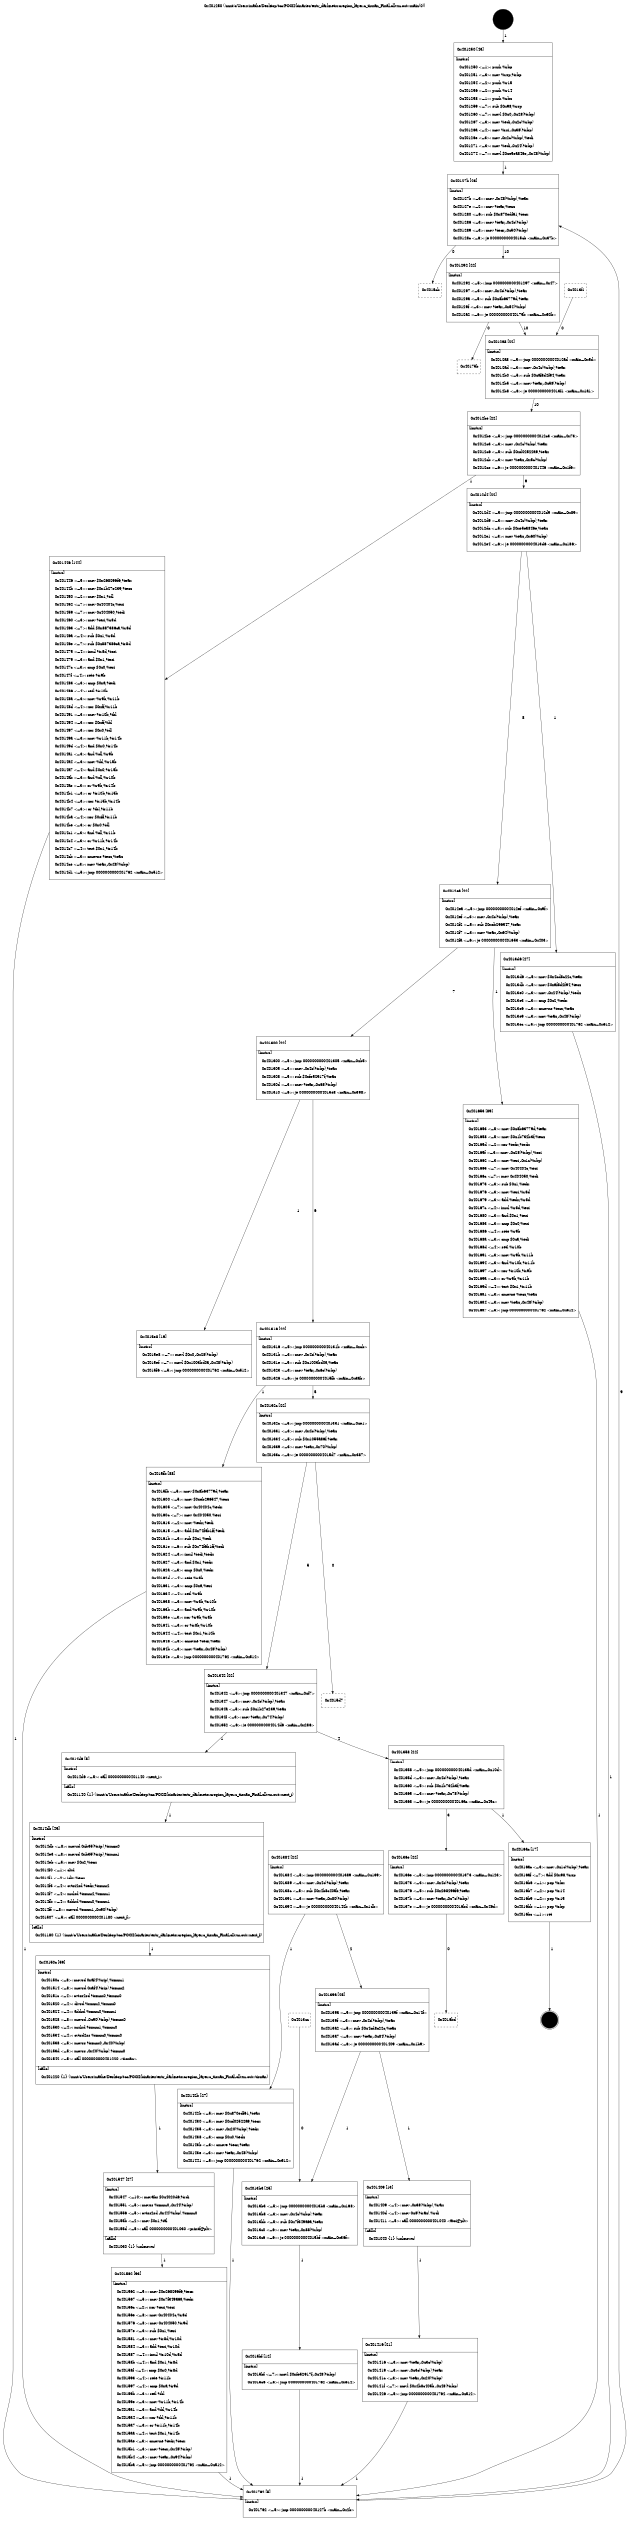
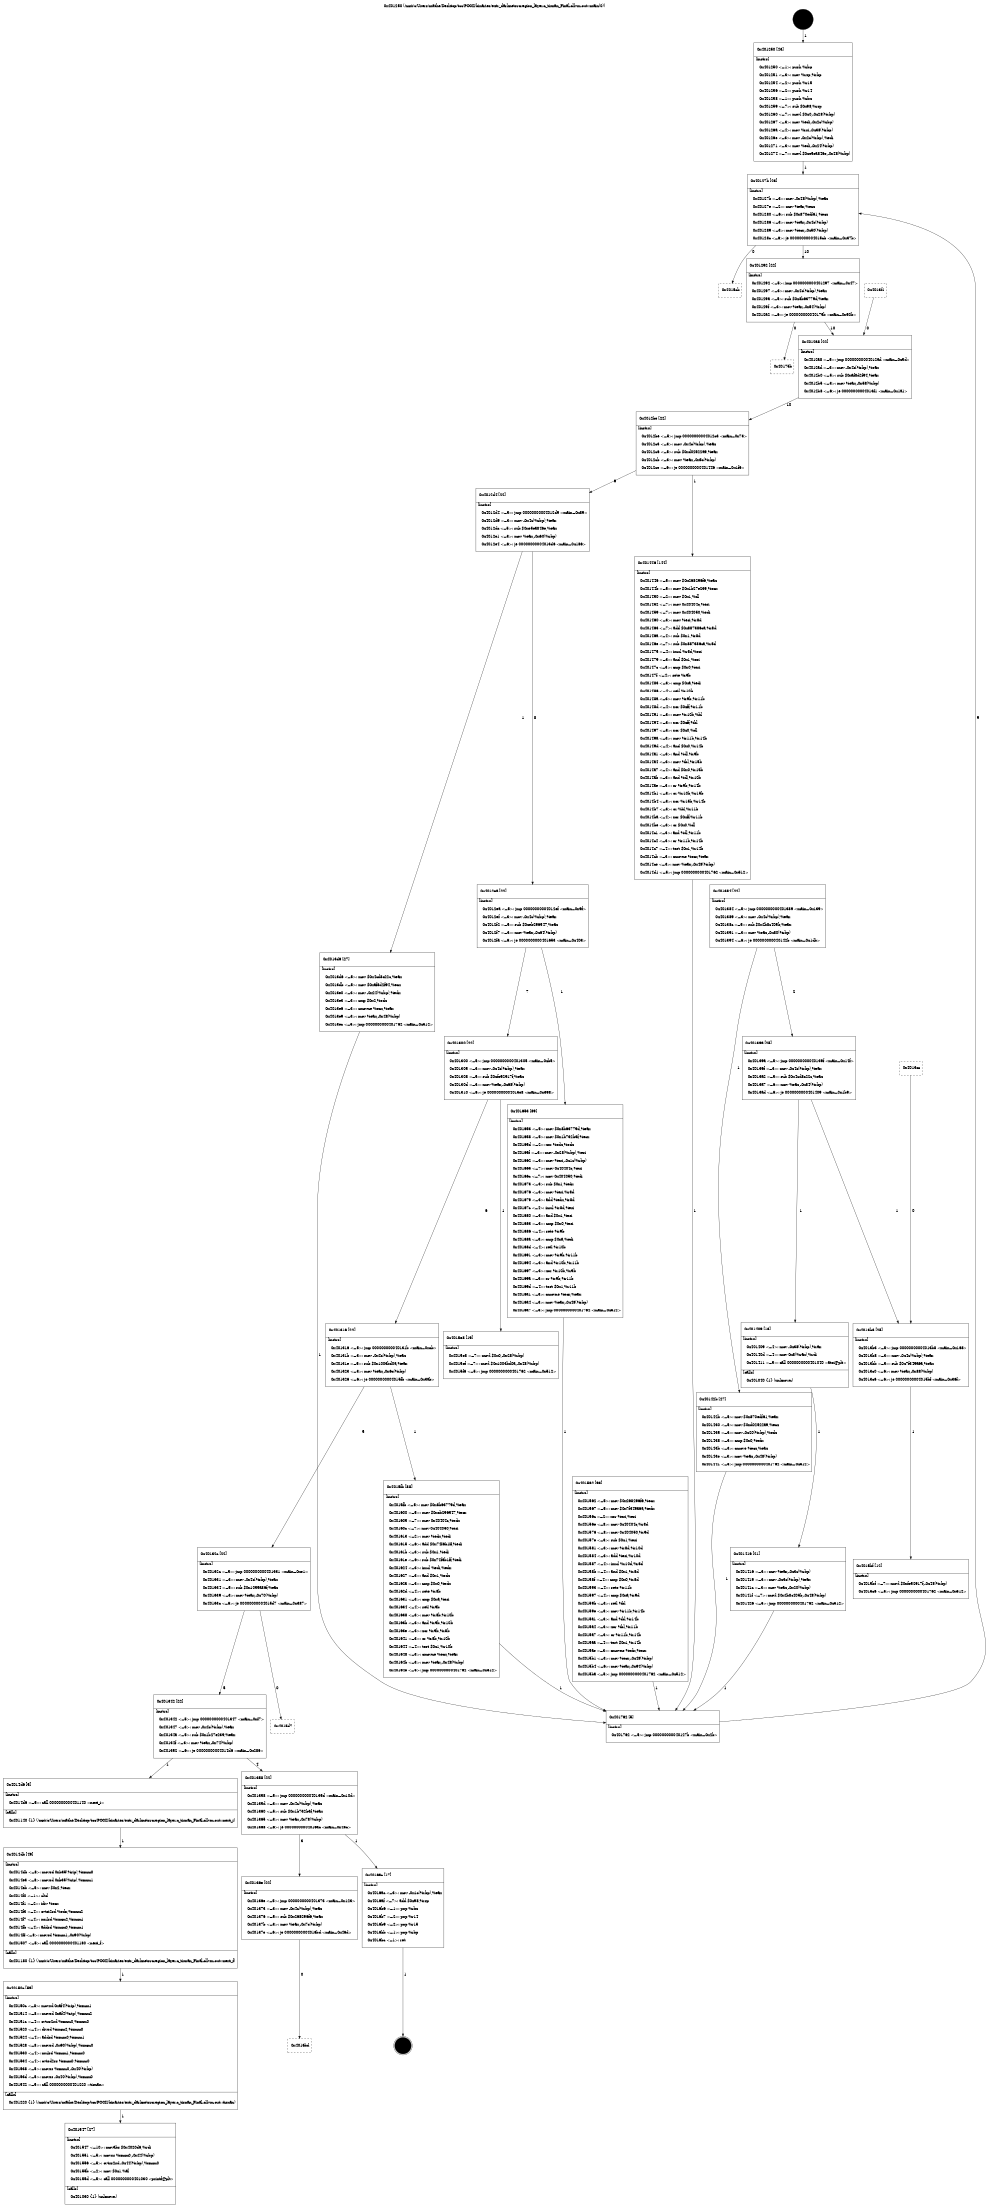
edge "0x401547 [27]" -> "0x401562 [93]": removed, label "1"
edge "0x4015bf [12]" -> "0x401762 [5]": removed, label "1"
